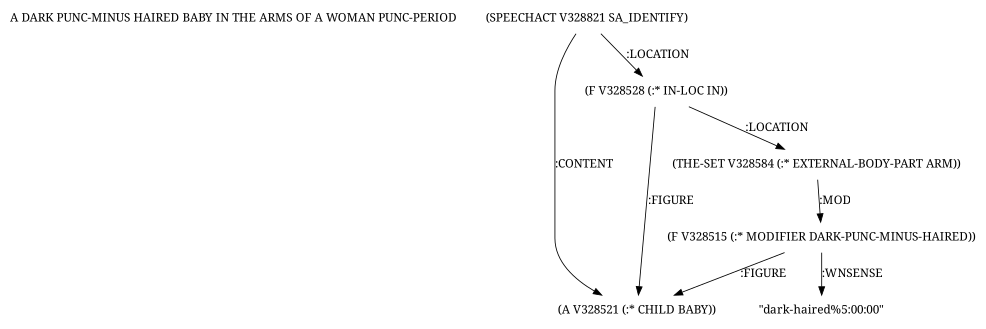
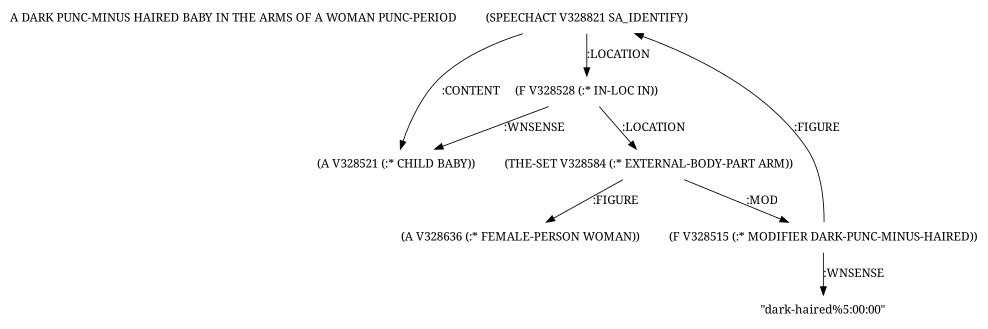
edge "(F V328528 (:* IN-LOC IN))" -> "(A V328521 (:* CHILD BABY))": label ":FIGURE" -> ":WNSENSE"
node "(A V328636 (:* FEMALE-PERSON WOMAN))": added
edge "(F V328515 (:* MODIFIER DARK-PUNC-MINUS-HAIRED))" -> "(A V328521 (:* CHILD BABY))": now "(F V328515 (:* MODIFIER DARK-PUNC-MINUS-HAIRED))" -> "(SPEECHACT V328821 SA_IDENTIFY)"
